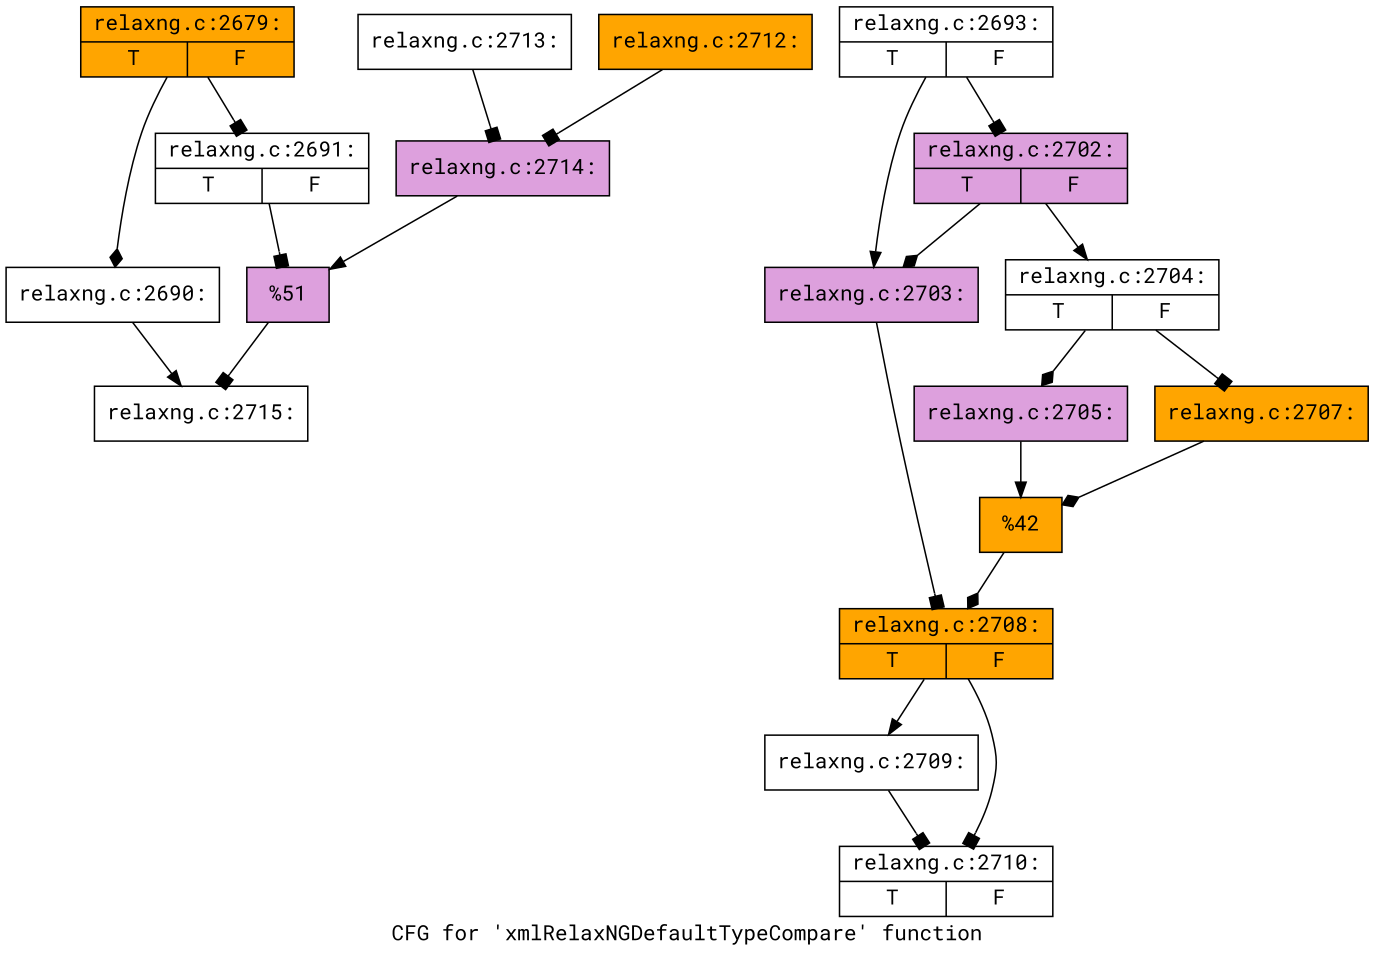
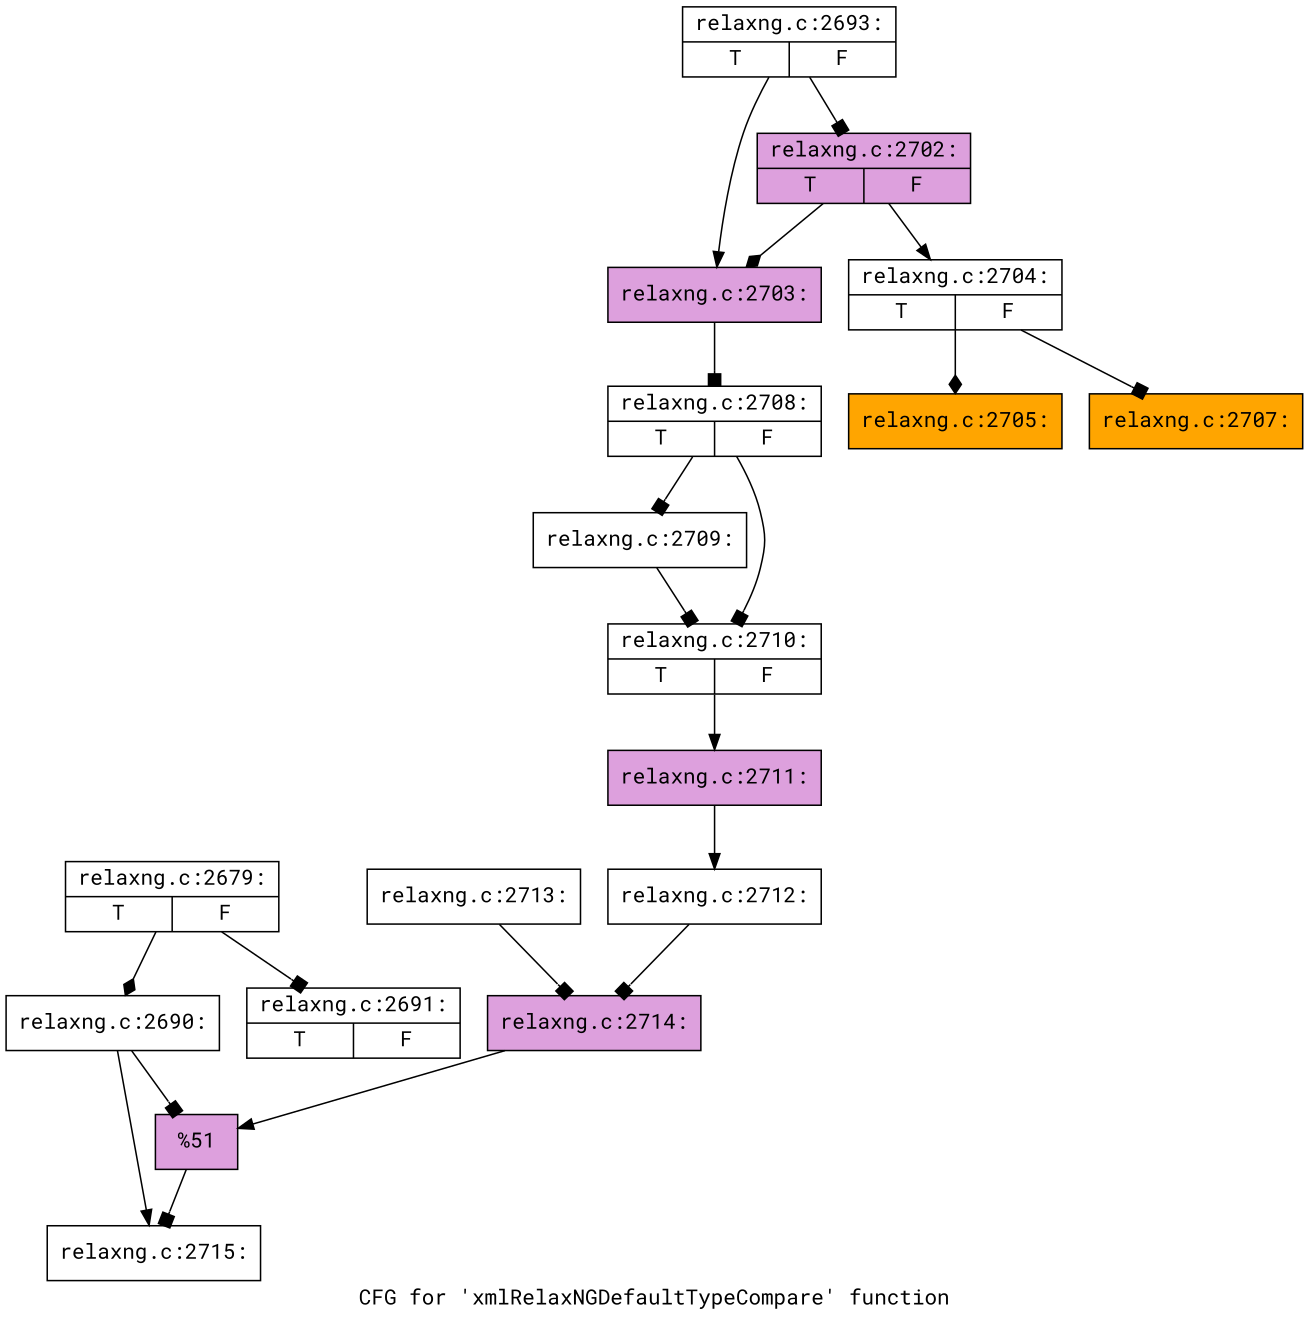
node "relaxng.c:2679:": fillcolor orange -> white
node "relaxng.c:2712:": fillcolor orange -> white
edge "relaxng.c:2691:" -> "%51": now "relaxng.c:2690:" -> "%51"
node "relaxng.c:2705:": fillcolor plum -> orange
node "%42": removed
node "relaxng.c:2708:": fillcolor orange -> white
edge "relaxng.c:2708:" -> "relaxng.c:2709:": arrowhead normal -> box
node "relaxng.c:2711:": added
